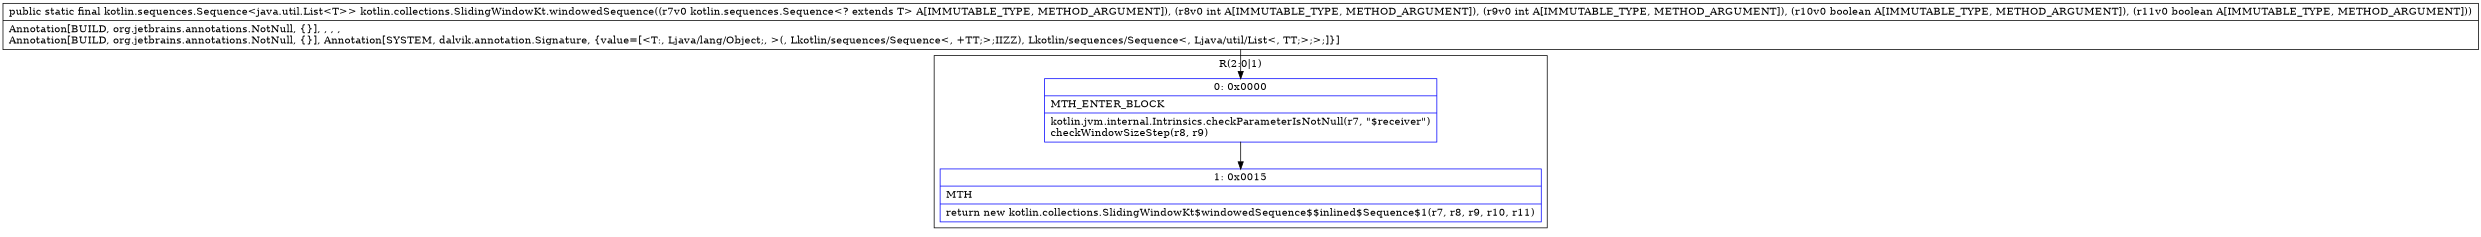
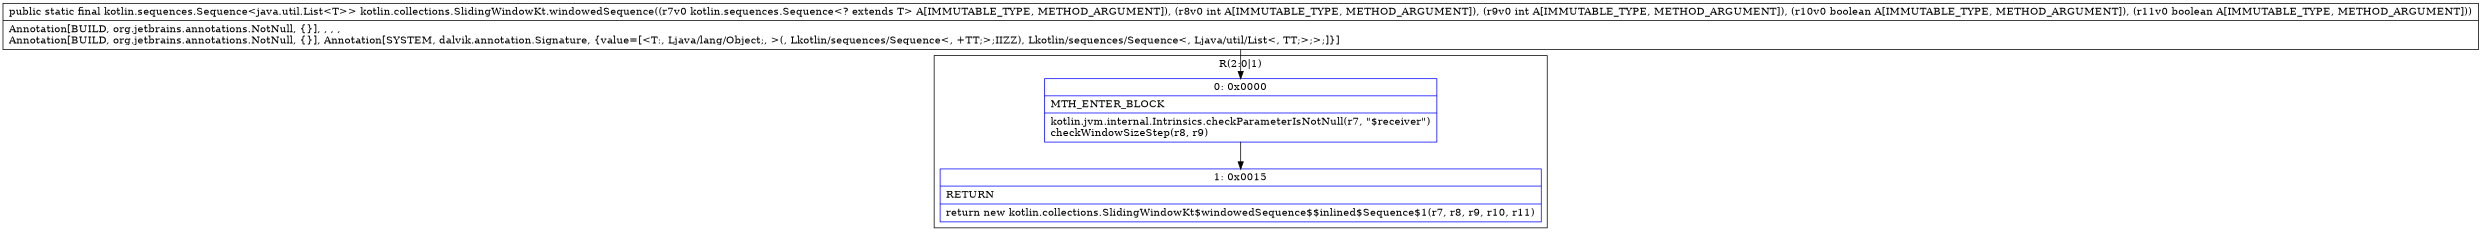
node "1: 0x0015": text "MTH" -> "RETURN"
